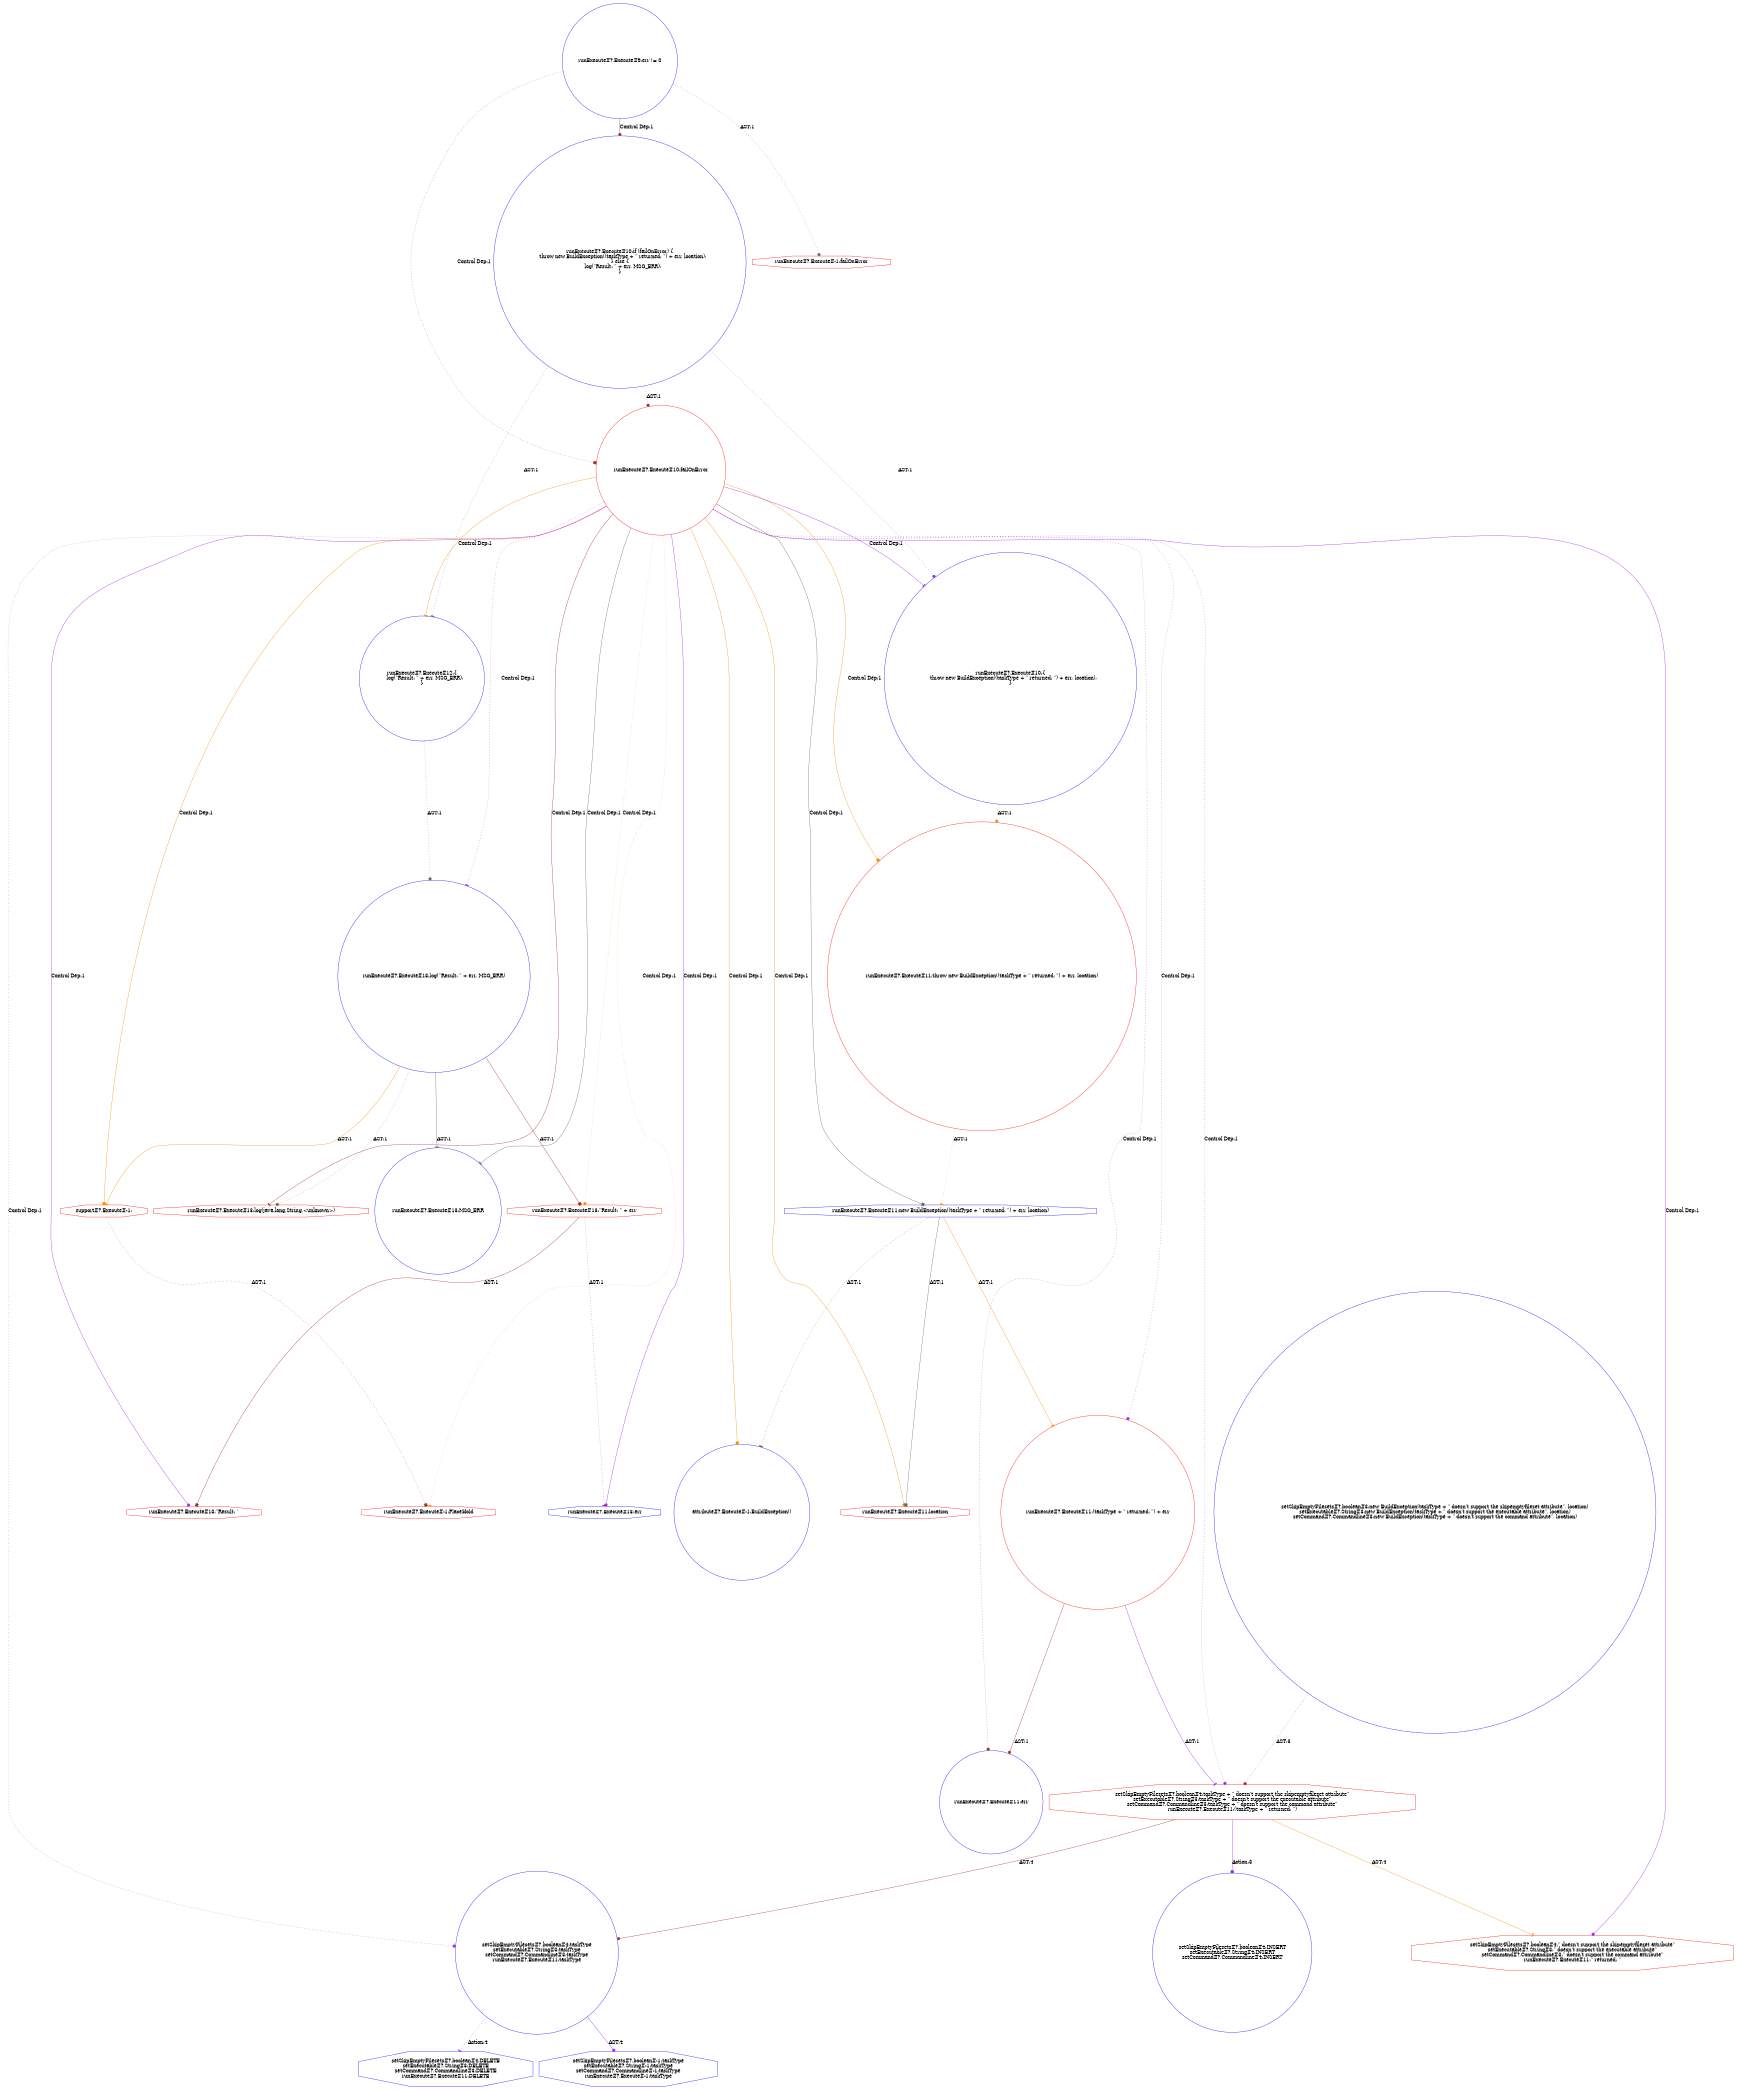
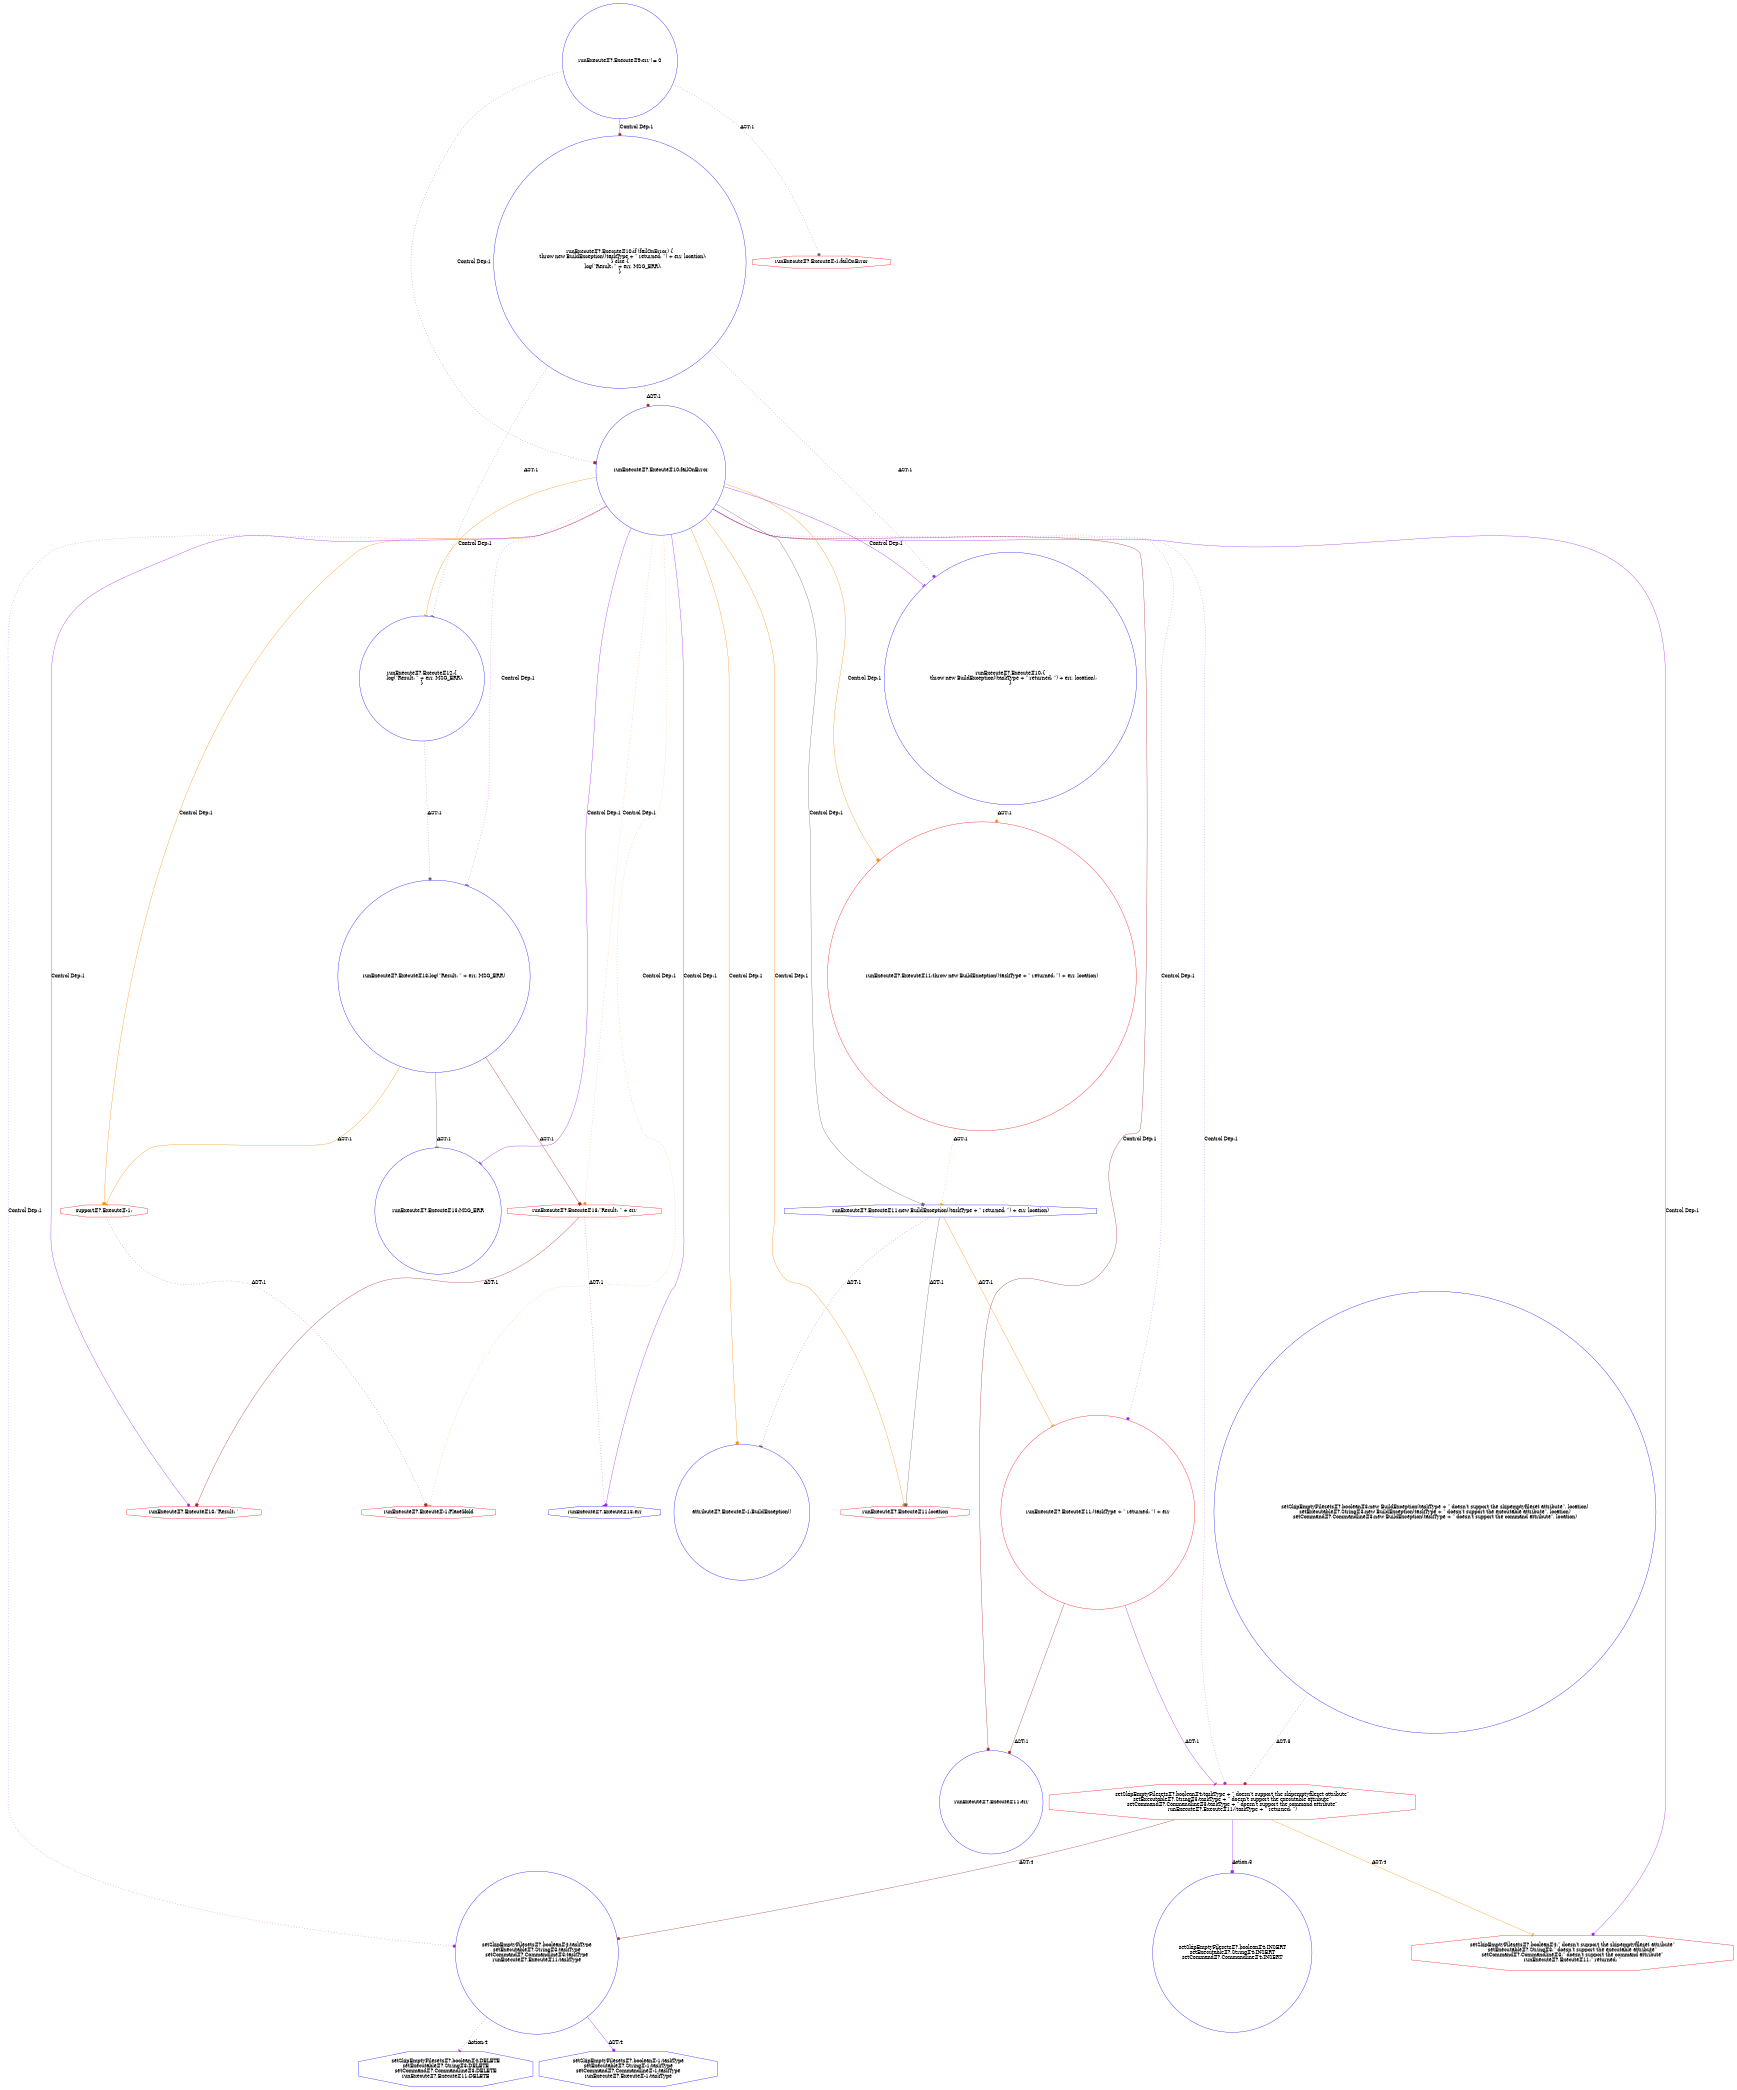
node "runExecute#?,Execute#10:failOnError": color red -> blue
edge "runExecute#?,Execute#10:failOnError" -> "runExecute#?,Execute#13:MSG_ERR": color gray40 -> purple
edge "runExecute#?,Execute#10:failOnError" -> "runExecute#?,Execute#11:err": style dotted -> solid
node "runExecute#?,Execute#13:log(java.lang.String,<unknown>)": removed
